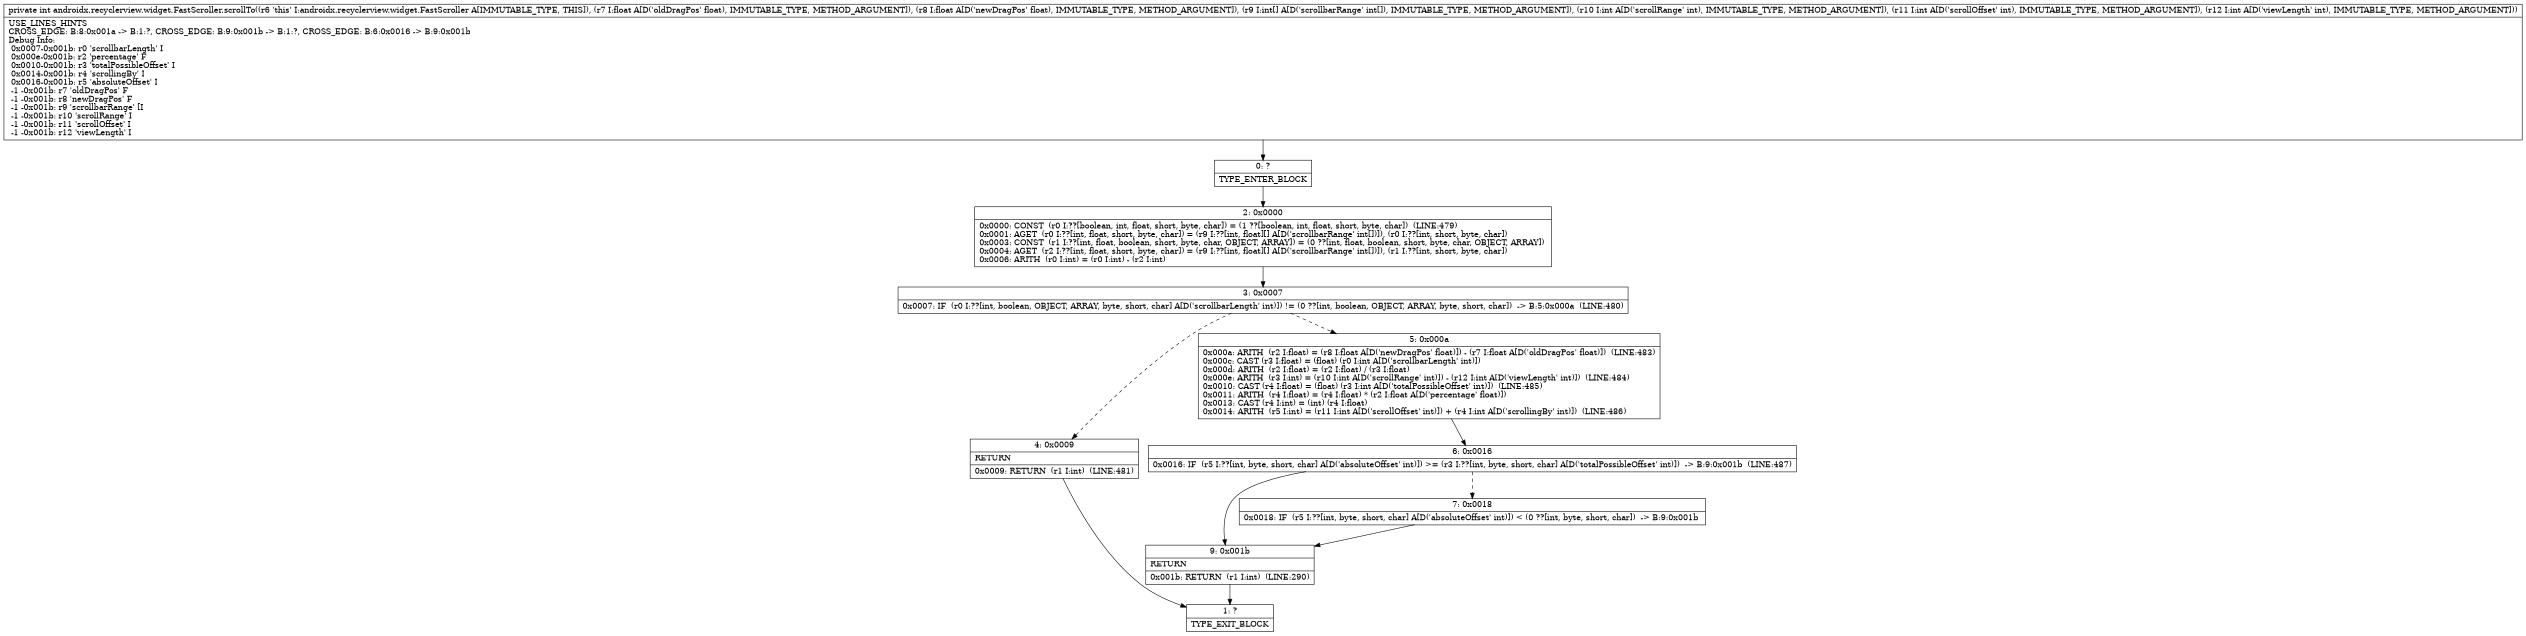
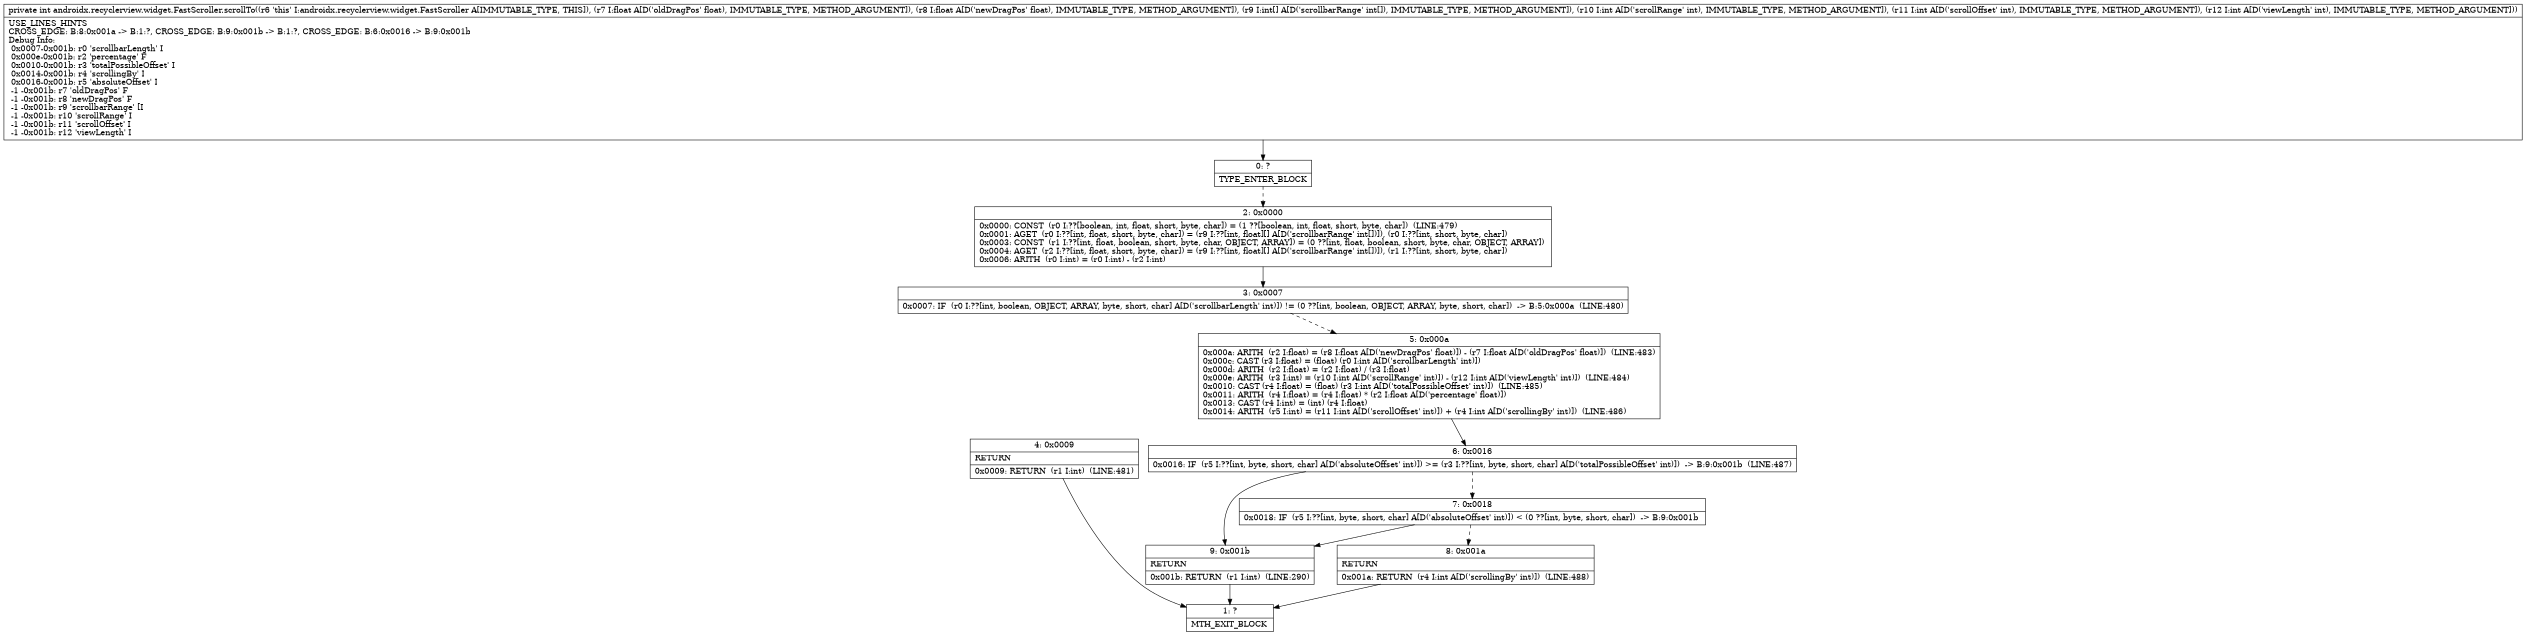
edge "0: ?" -> "2: 0x0000": style solid -> dashed
edge "3: 0x0007" -> "4: 0x0009": removed
node "8: 0x001a": added
node "1: ?": text "TYPE_EXIT_BLOCK" -> "MTH_EXIT_BLOCK"
